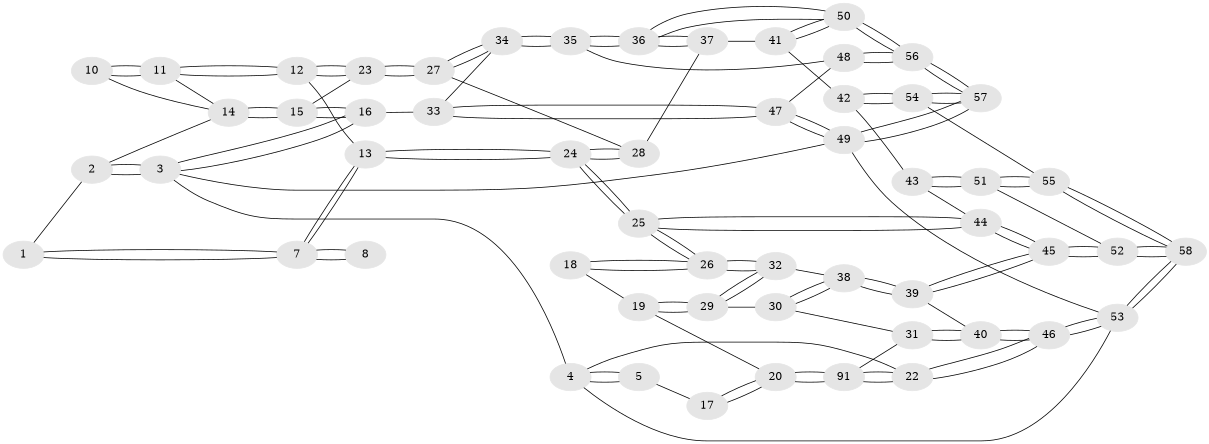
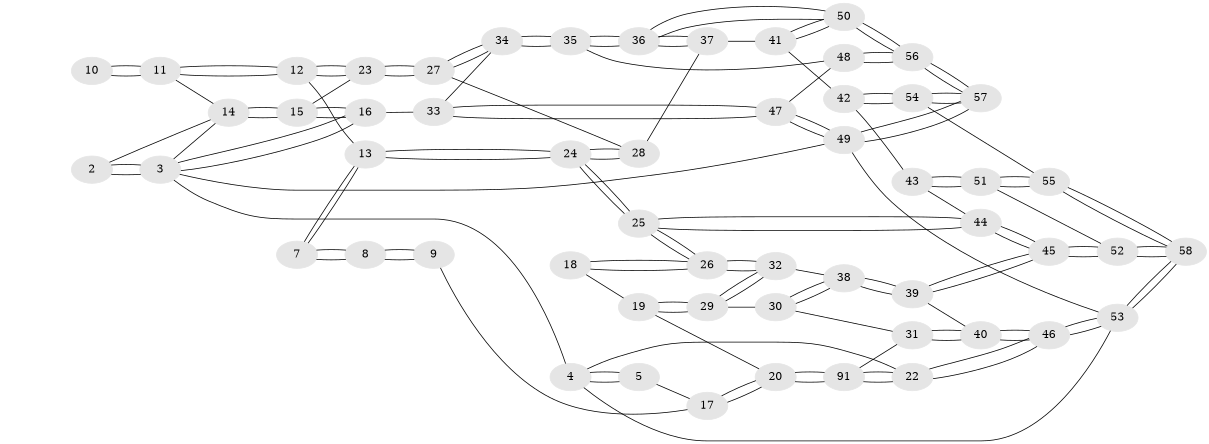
edge "10" -- "14": now "3" -- "14"
node "1": removed
node "9": added
